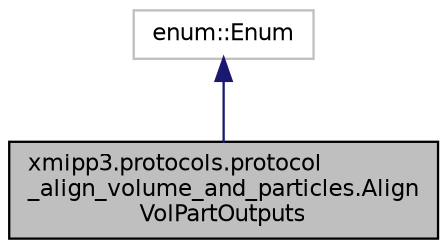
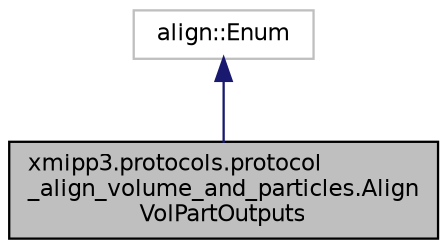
node "enum::Enum": label "enum::Enum" -> "align::Enum"
